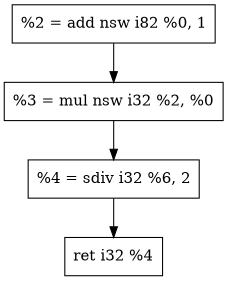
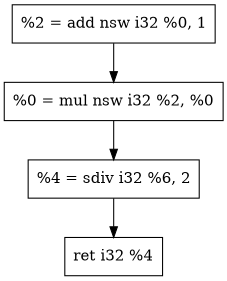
node "%2 = add nsw i82 %0, 1": label "%2 = add nsw i82 %0, 1" -> "%2 = add nsw i32 %0, 1"
node "%3 = mul nsw i32 %2, %0": label "%3 = mul nsw i32 %2, %0" -> "%0 = mul nsw i32 %2, %0"
